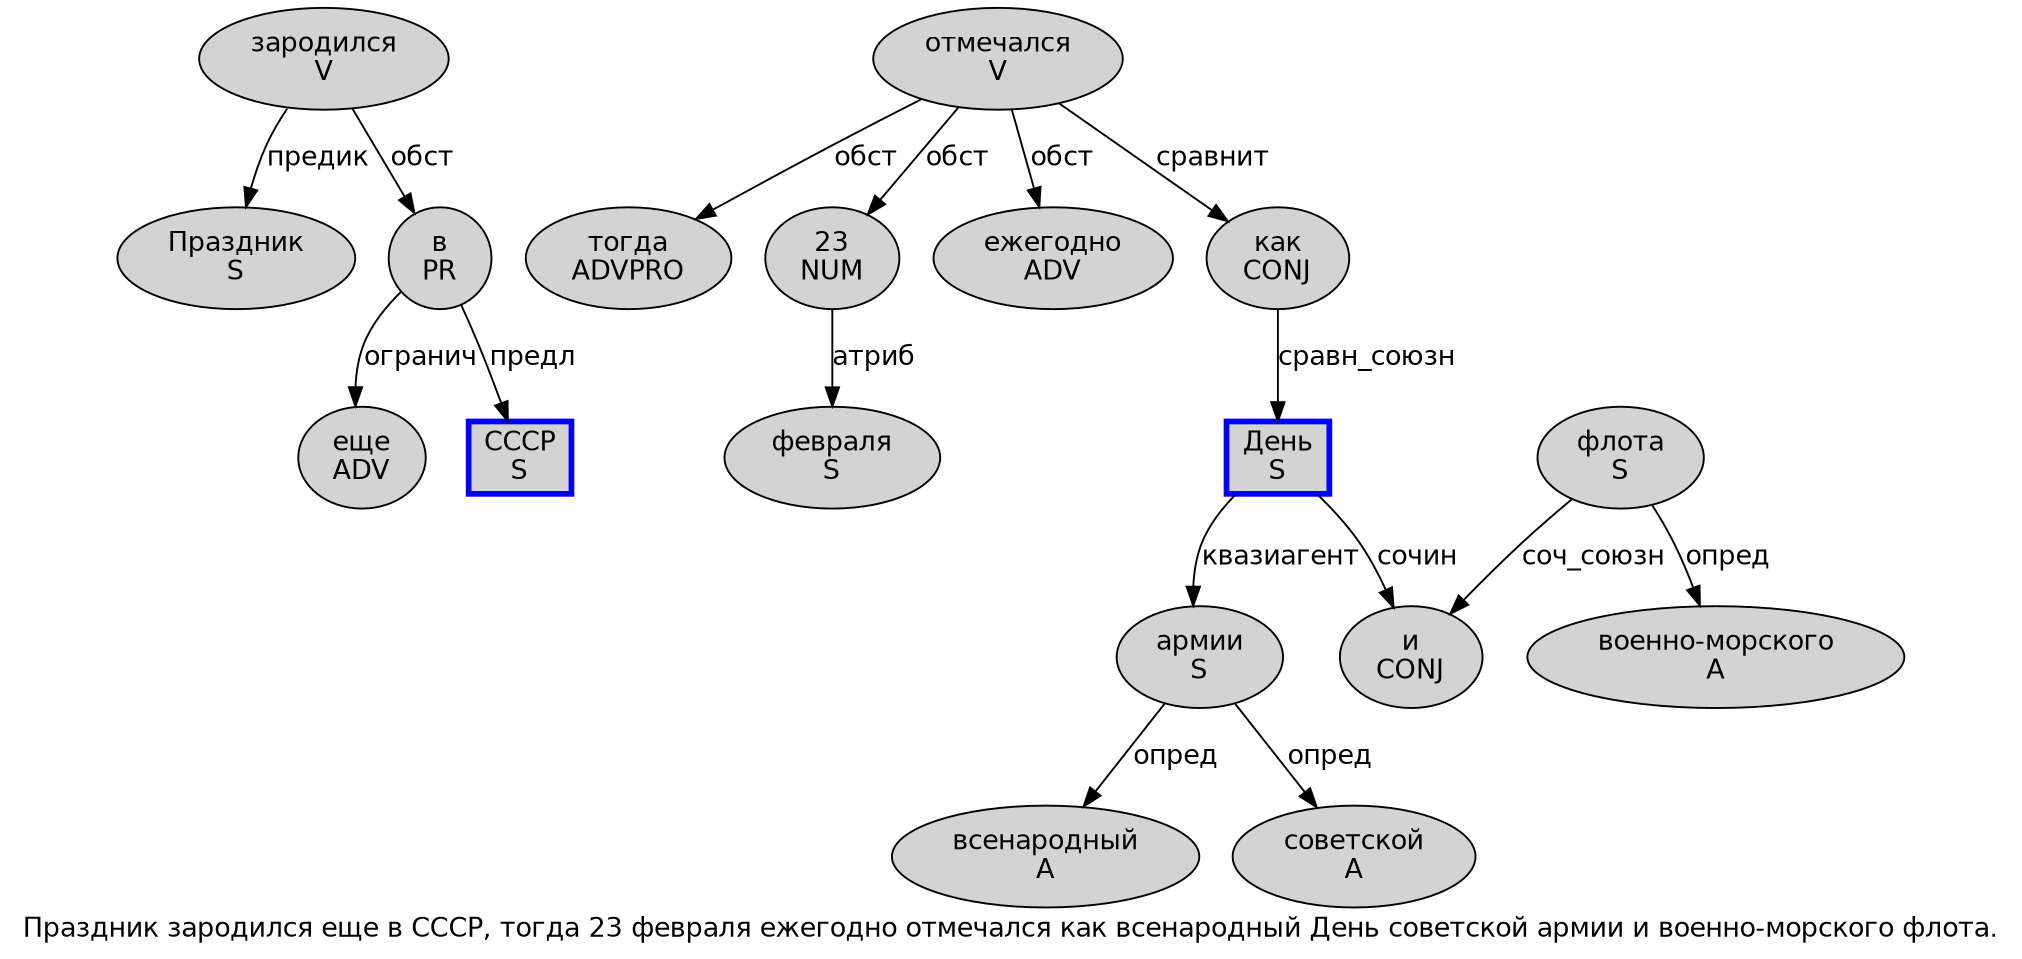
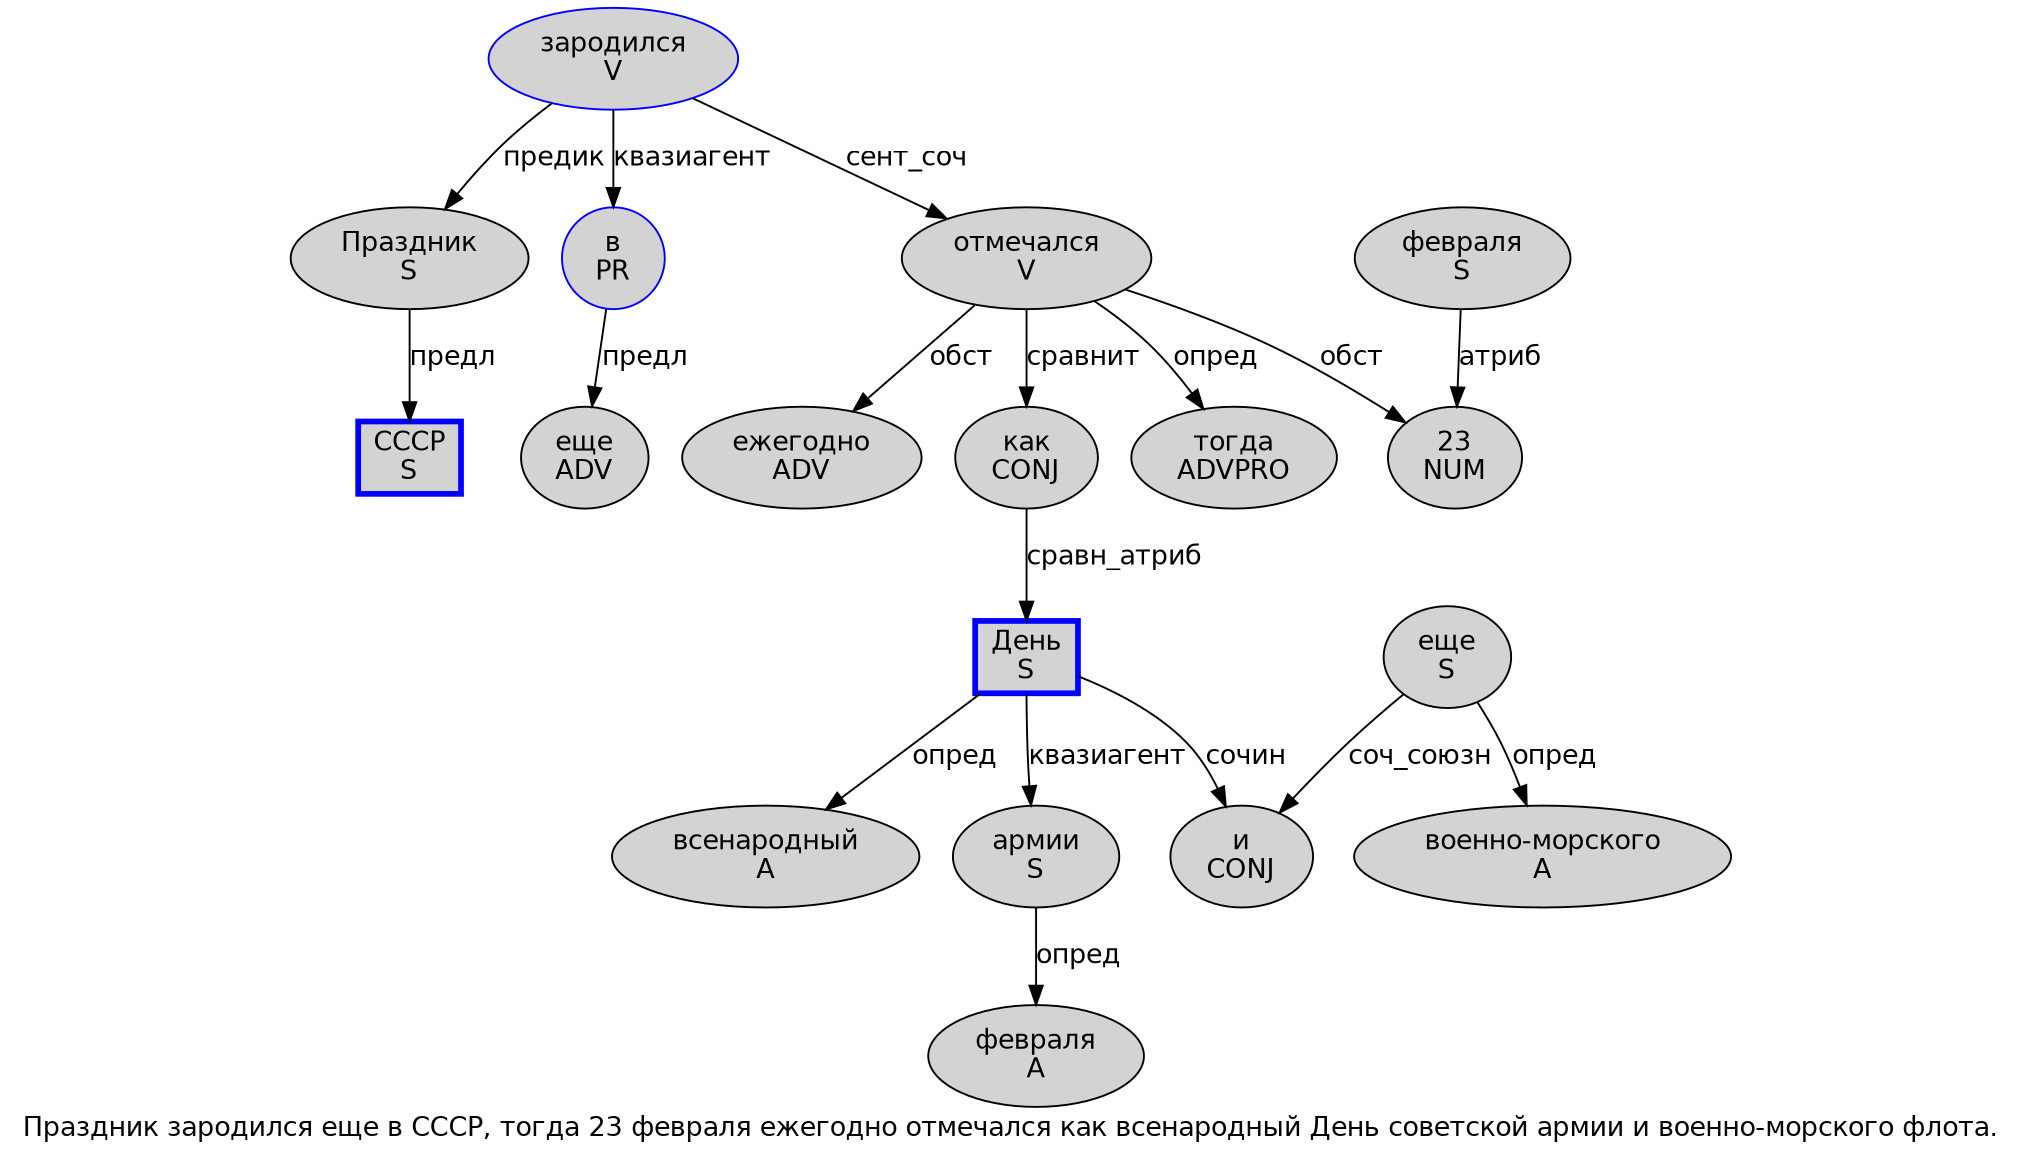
node "зародился V": color black -> blue
edge "зародился V" -> "отмечался V": added, label "сент_соч"
edge "зародился V" -> "в PR": label "обст" -> "квазиагент"
edge "отмечался V" -> "тогда ADVPRO": label "обст" -> "опред"
node "в PR": color black -> blue
edge "23 NUM" -> "февраля S": reversed
edge "в PR" -> "СССР S": now "Праздник S" -> "СССР S"
edge "в PR" -> "еще ADV": label "огранич" -> "предл"
edge "как CONJ" -> "День S": label "сравн_союзн" -> "сравн_атриб"
node "флота S": label "флота S" -> "еще S"
edge "армии S" -> "всенародный A": now "День S" -> "всенародный A"
node "советской A": label "советской A" -> "февраля A"
